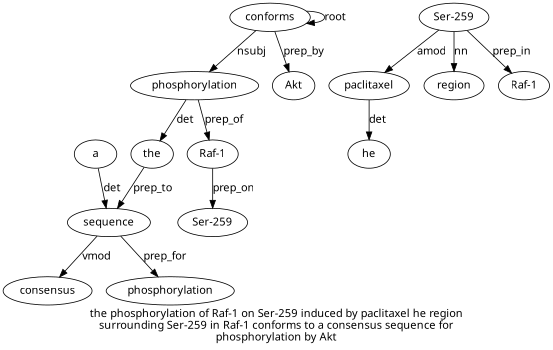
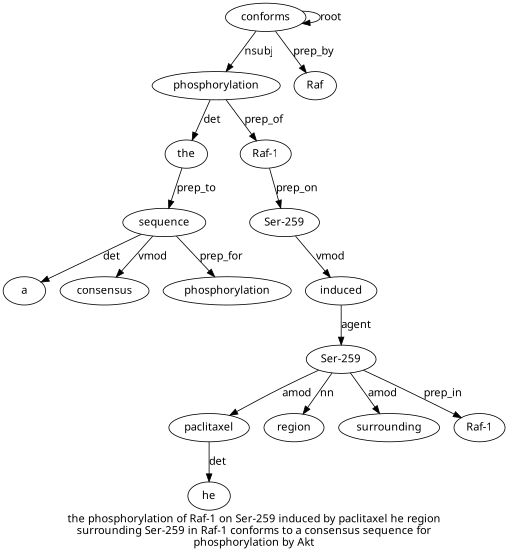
node "Akt": label "Akt" -> "Raf"
edge "a" -> "sequence": reversed
node "induced": added
node "surrounding": added
